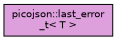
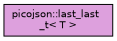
node "picojson::last_error _t< T >": label "picojson::last_error _t< T >" -> "picojson::last_last _t< T >"
